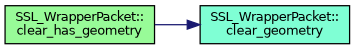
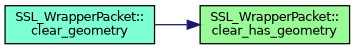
edge "SSL_WrapperPacket:: clear_has_geometry" -> "SSL_WrapperPacket:: clear_geometry": reversed
